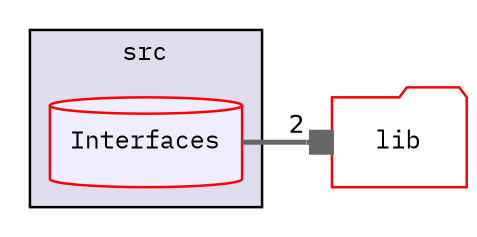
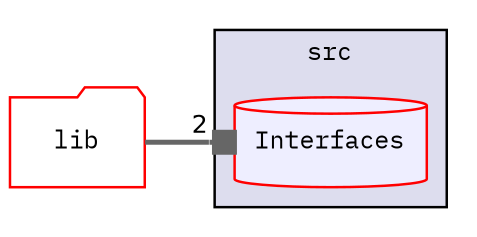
edge "Interfaces" -> "lib": reversed
